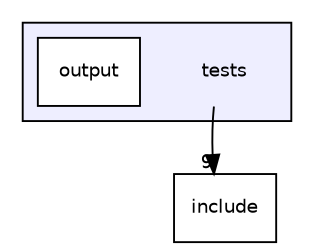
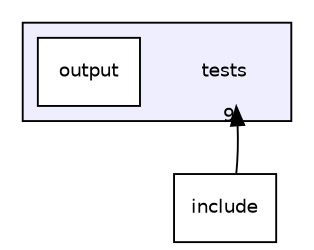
edge "tests" -> "include": reversed
